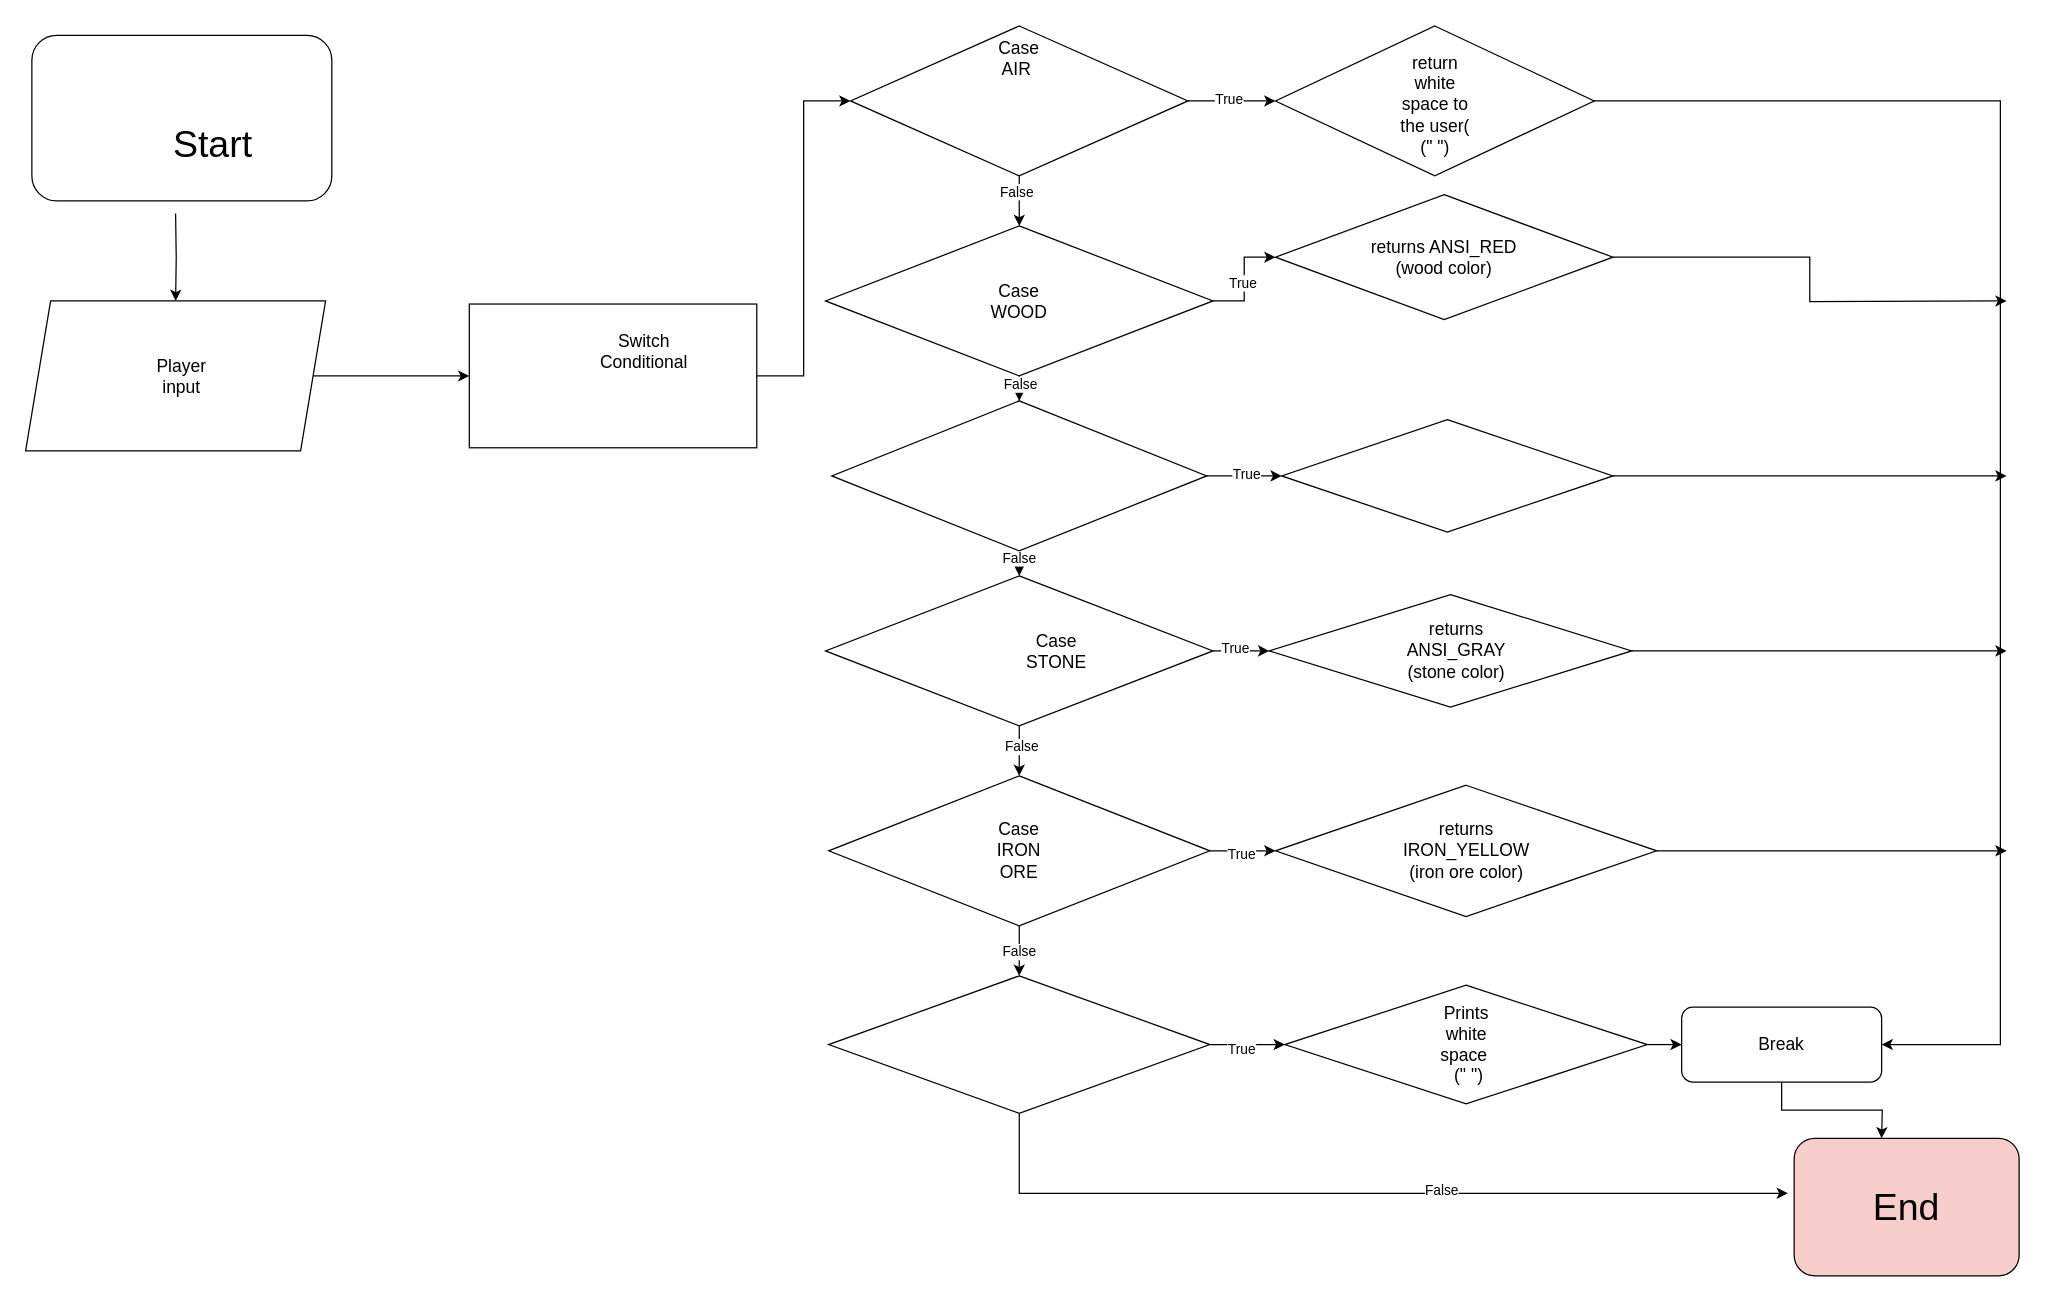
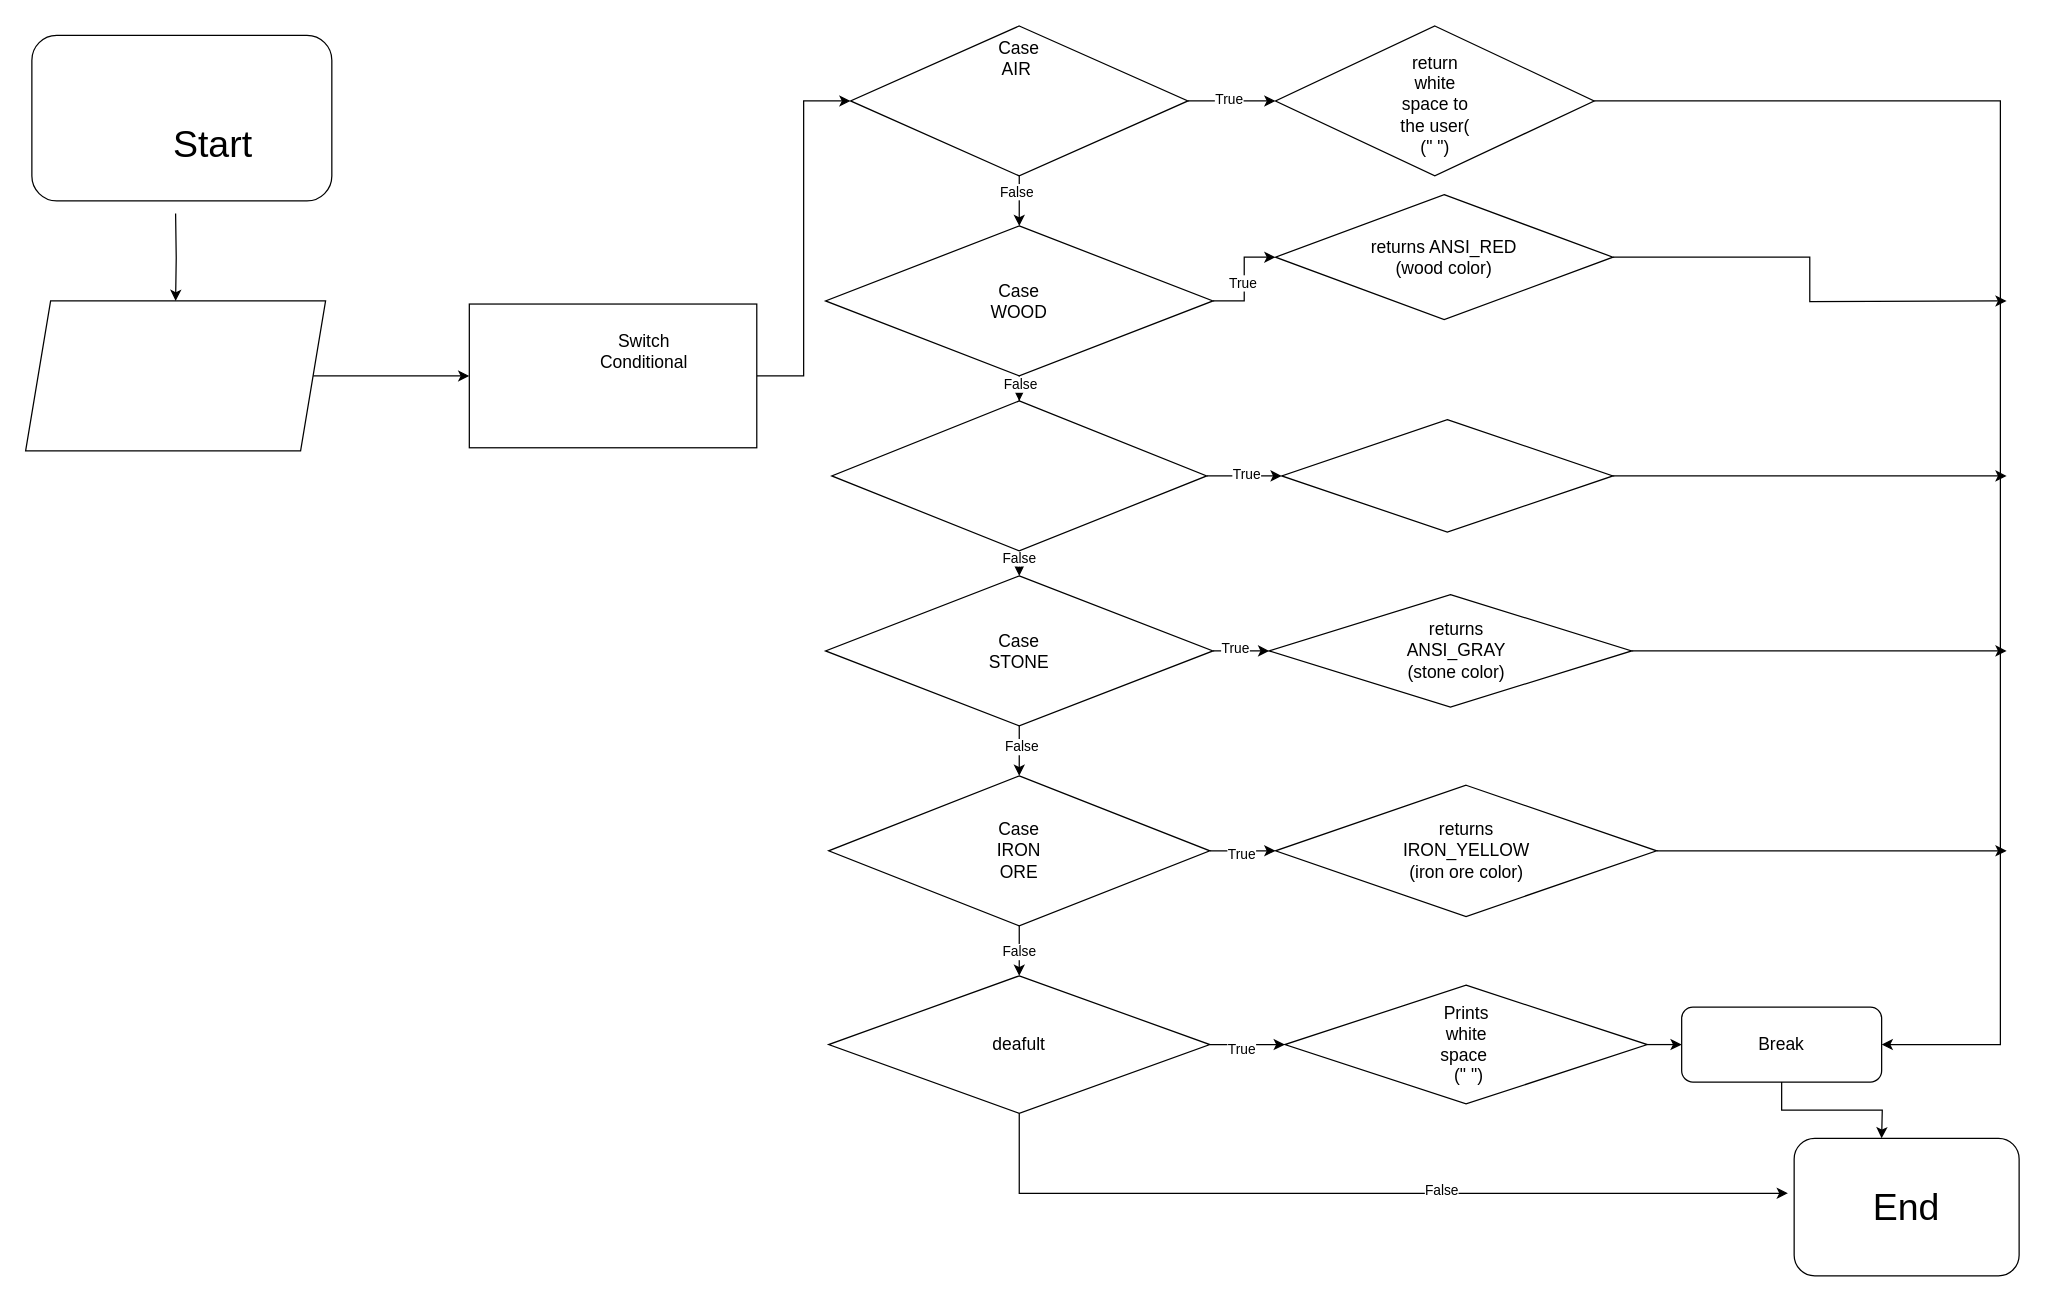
node "Player input": removed
node "Case STONE": moved (1057, 651) -> (1019, 651)
node "deafult": added
node "End": fillcolor #f8cecc -> #ffffff
